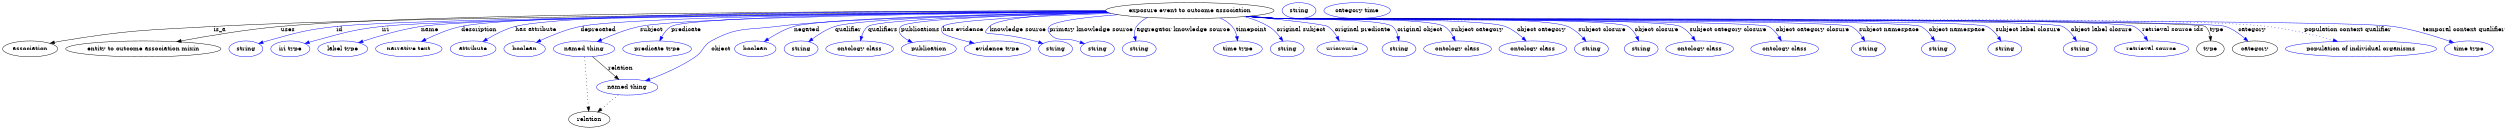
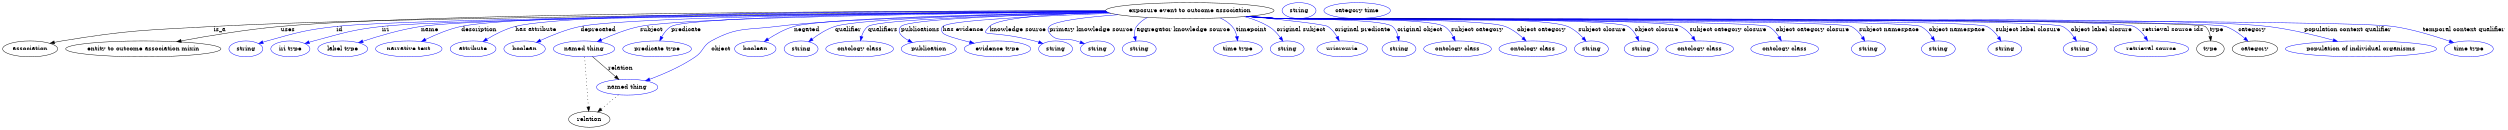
edge "exposure event to outcome association" -> "population of individual organisms": style dotted -> solid
